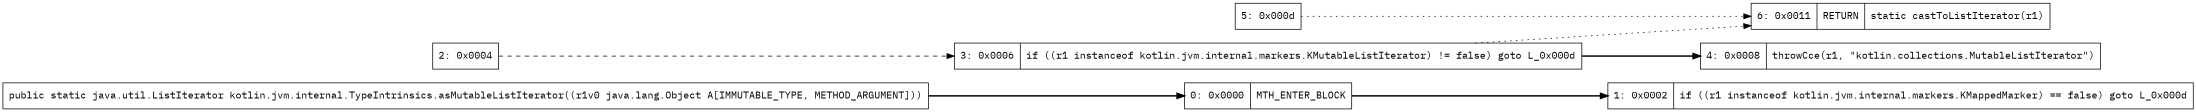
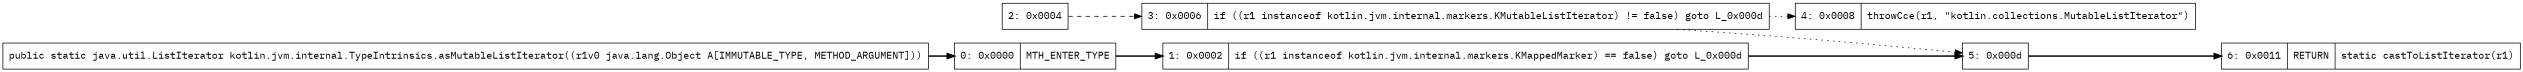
edge "5: 0x000d" -> "6: 0x0011": style dotted -> bold
edge "3: 0x0006" -> "6: 0x0011": now "3: 0x0006" -> "5: 0x000d"
edge "3: 0x0006" -> "4: 0x0008": style bold -> dotted
edge "1: 0x0002" -> "5: 0x000d": added
node "0: 0x0000": text "MTH_ENTER_BLOCK" -> "MTH_ENTER_TYPE"
